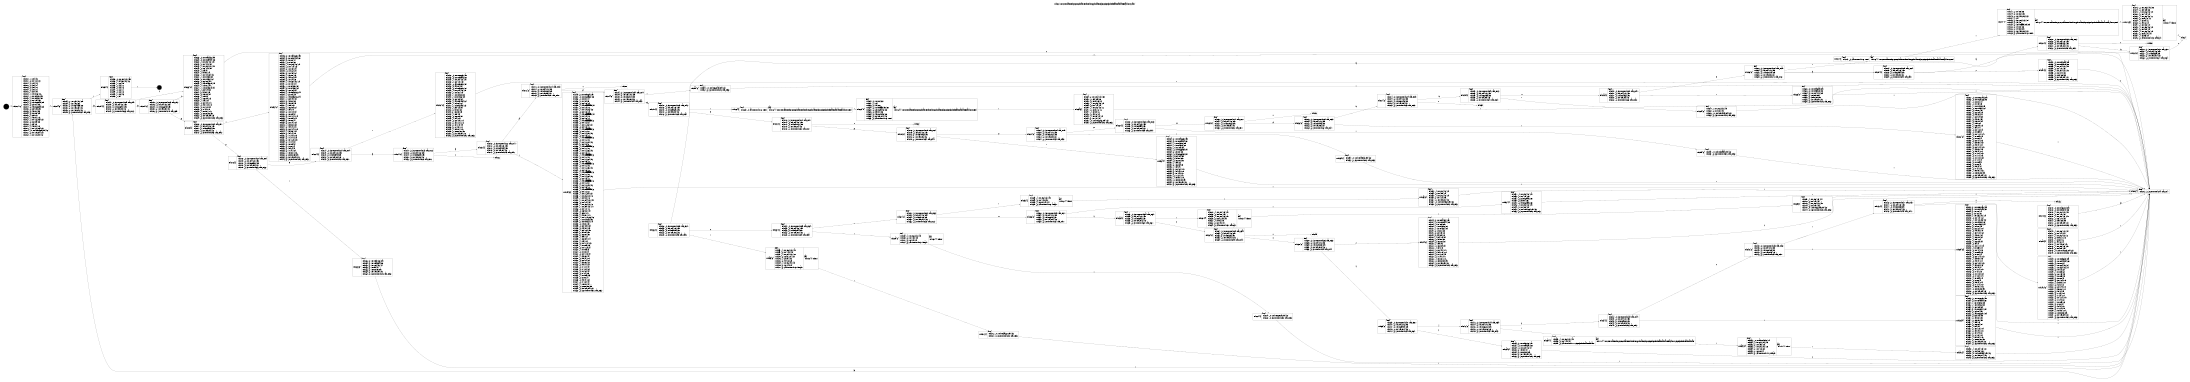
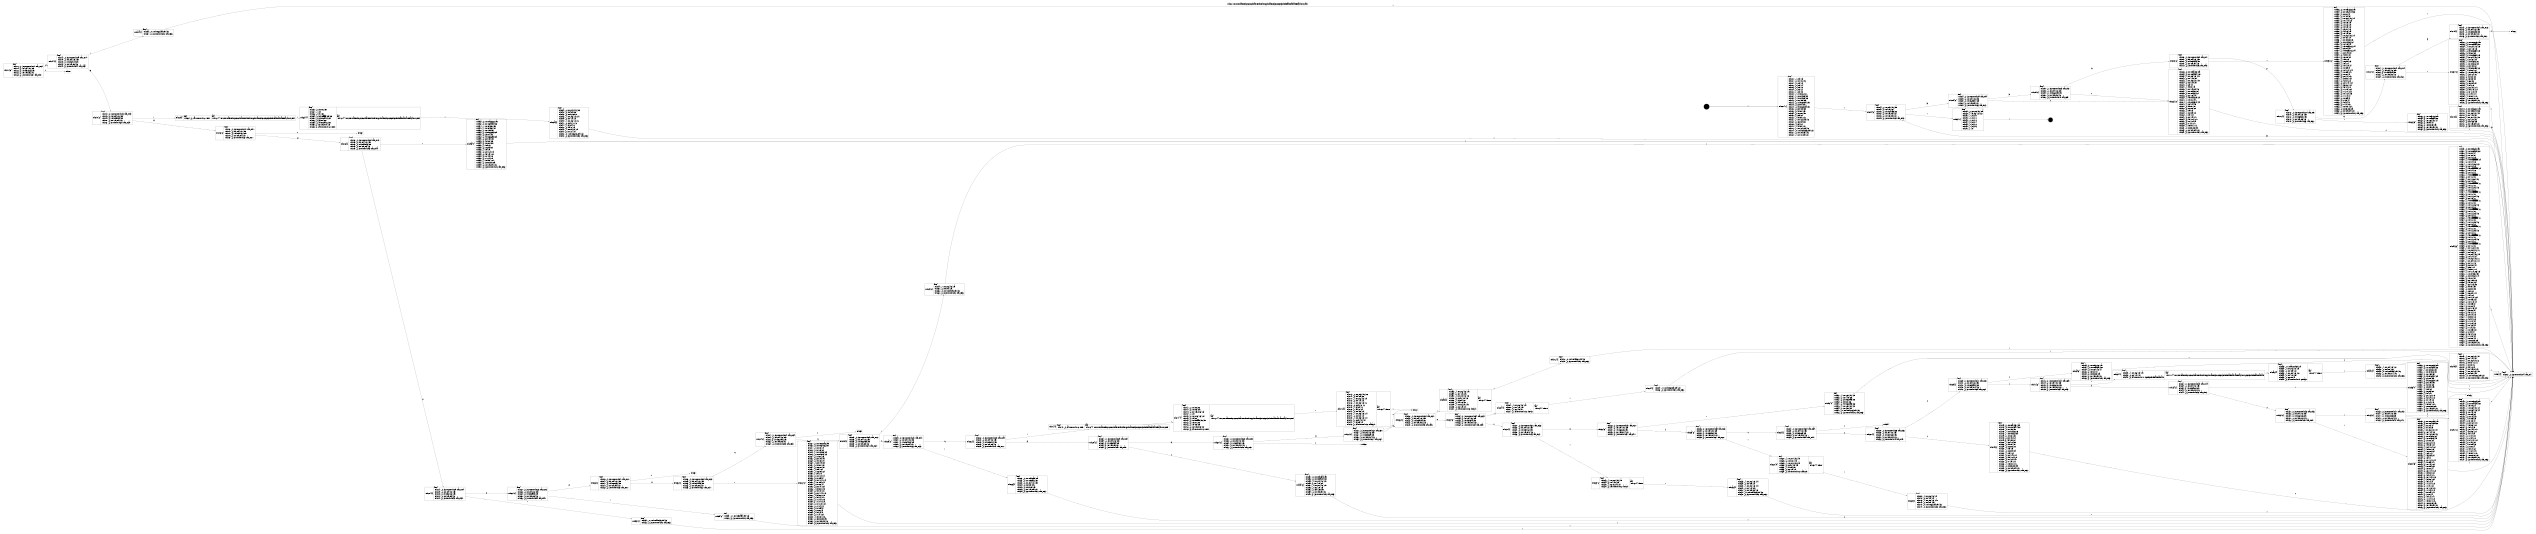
edge "0x402338 [28]" -> "0x40231c [28]": reversed
node "0x40215c [28]": removed
